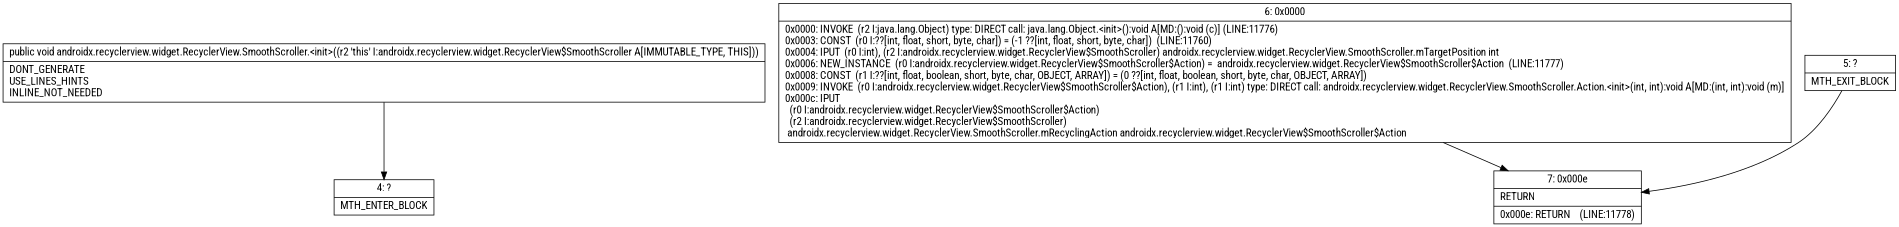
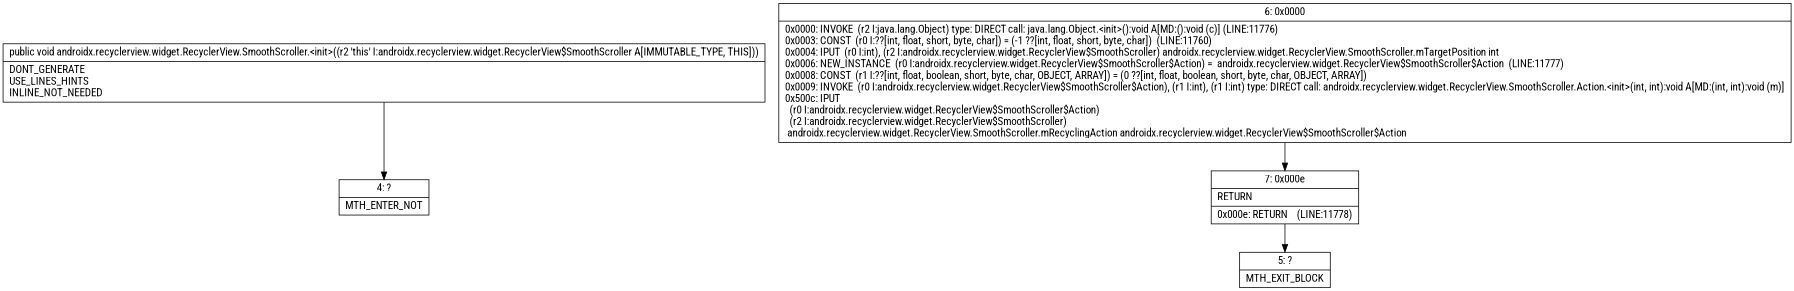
node "6: 0x0000": text "0x000c: IPUT" -> "0x500c: IPUT"
edge "5: ?" -> "7: 0x000e": reversed
node "4: ?": text "MTH_ENTER_BLOCK" -> "MTH_ENTER_NOT"
